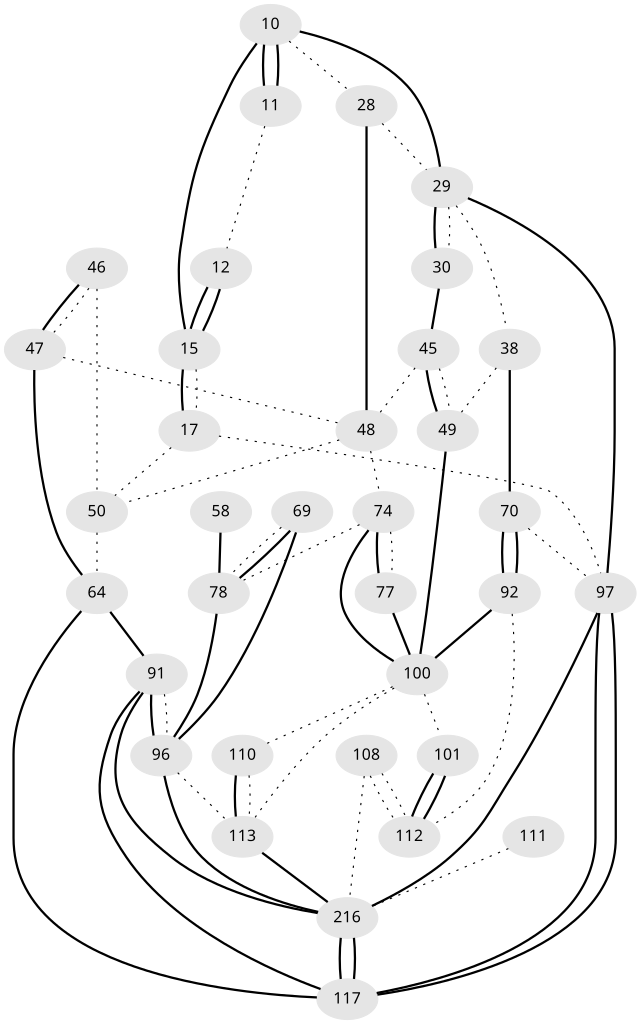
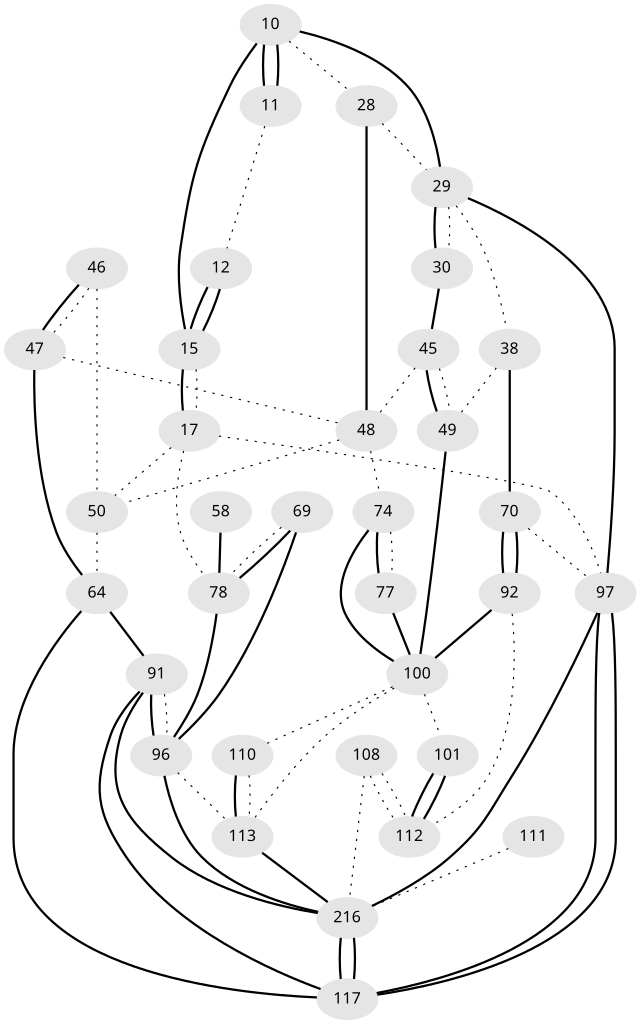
edge "74" -- "78": now "17" -- "78"
